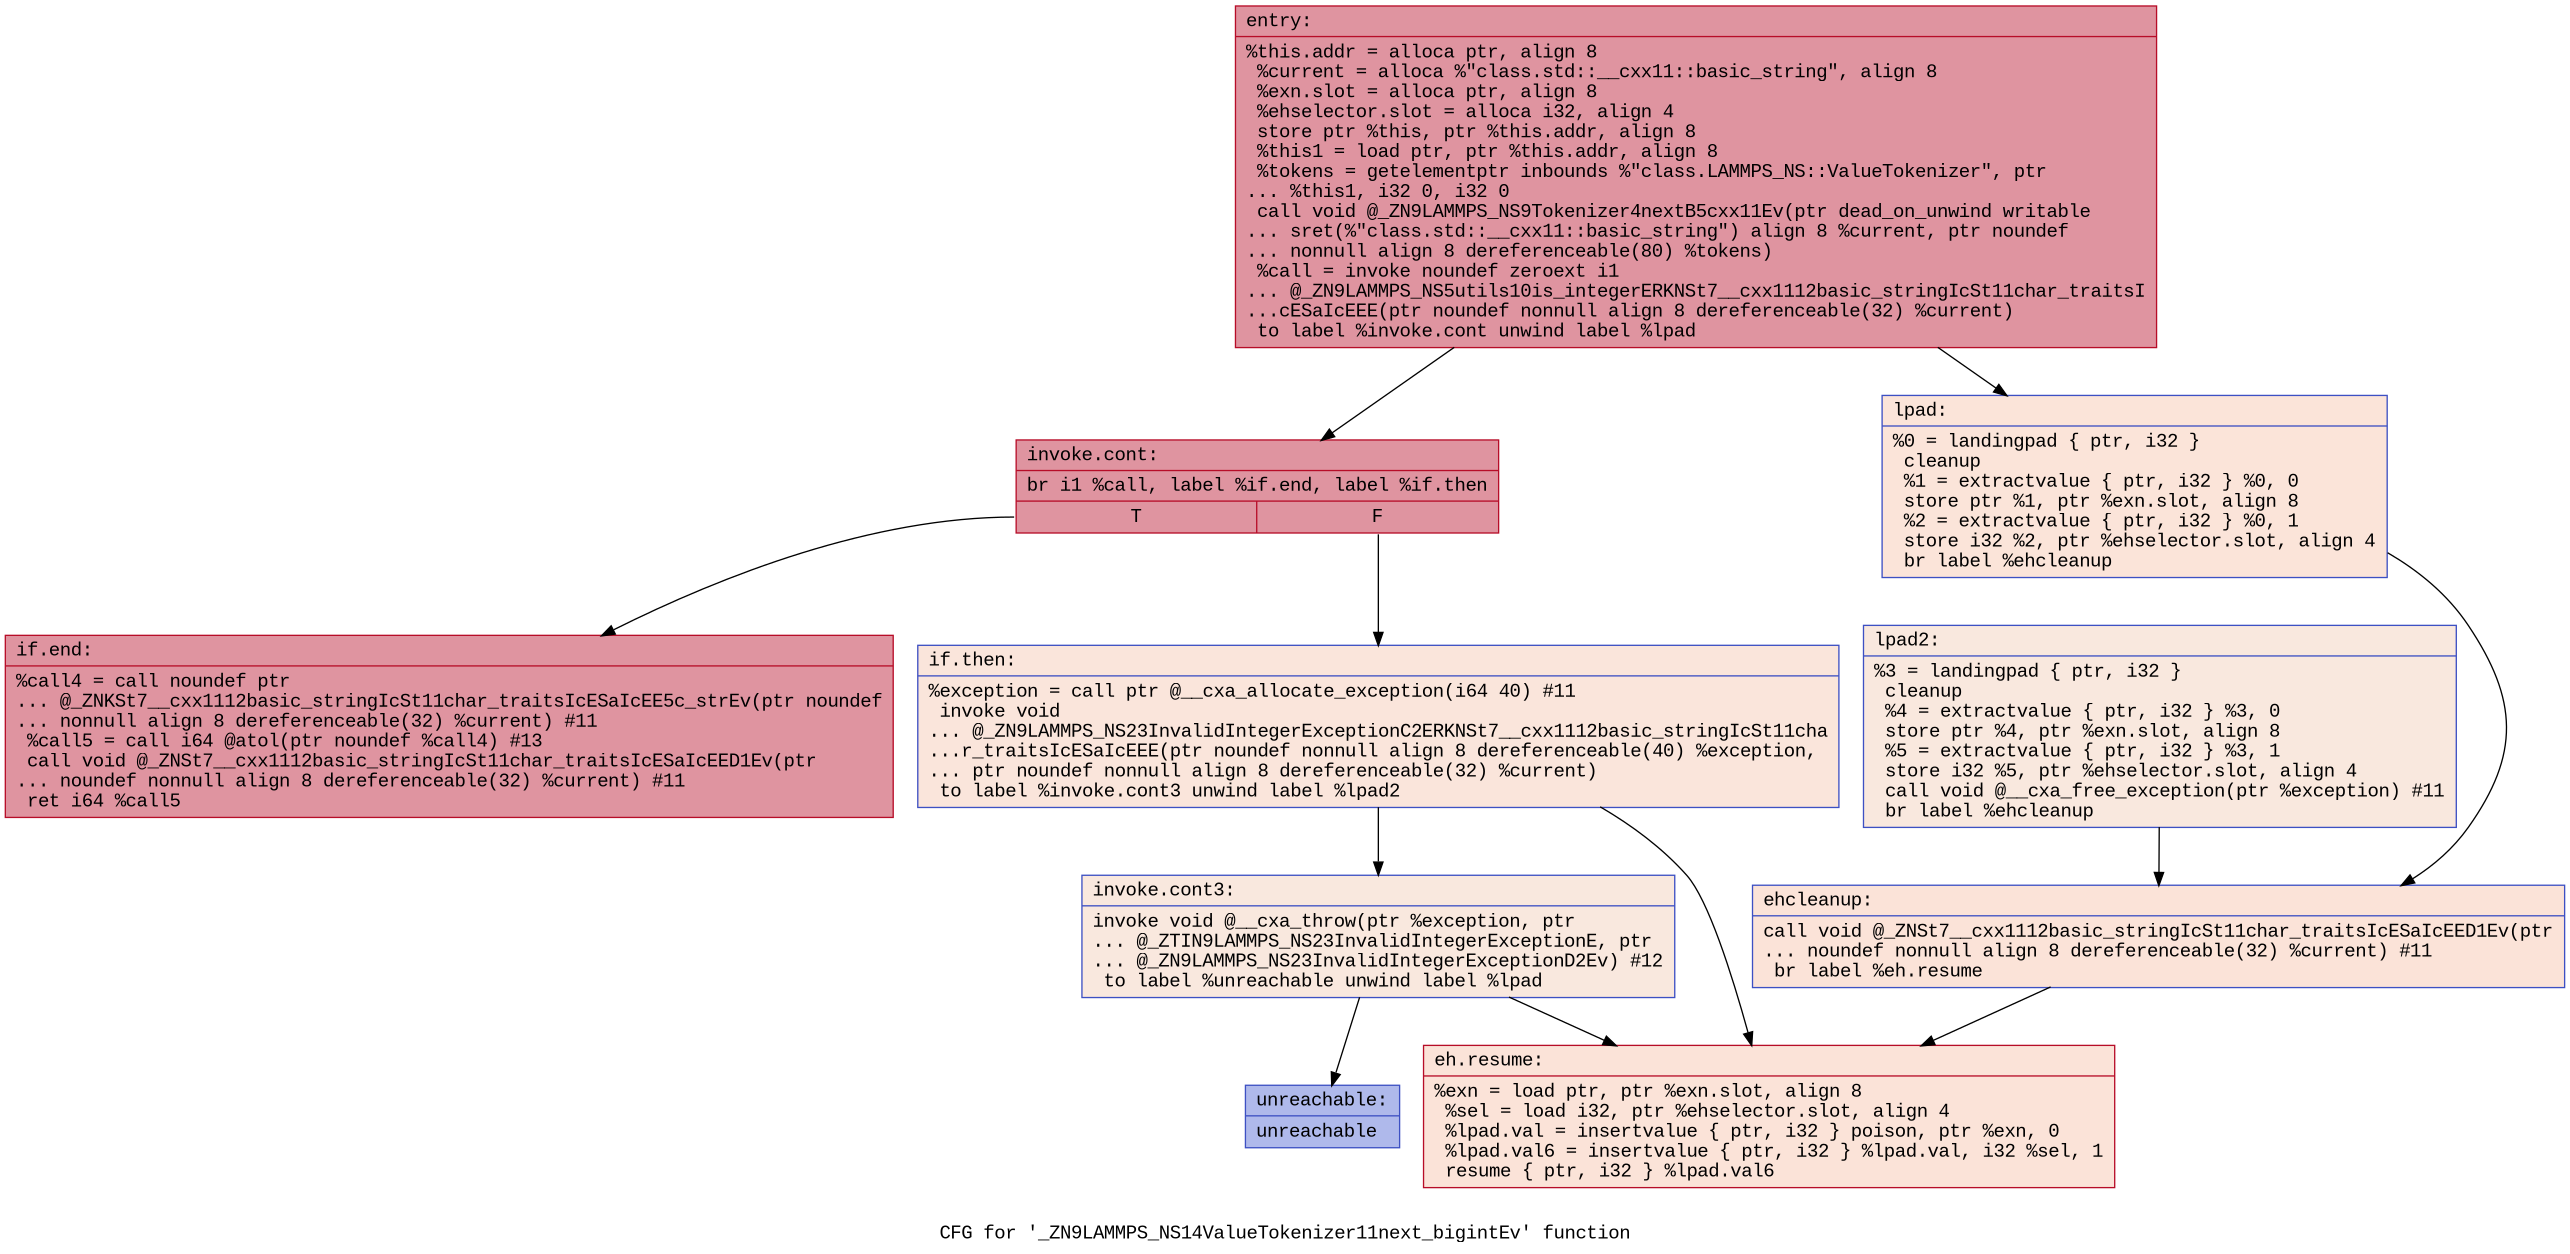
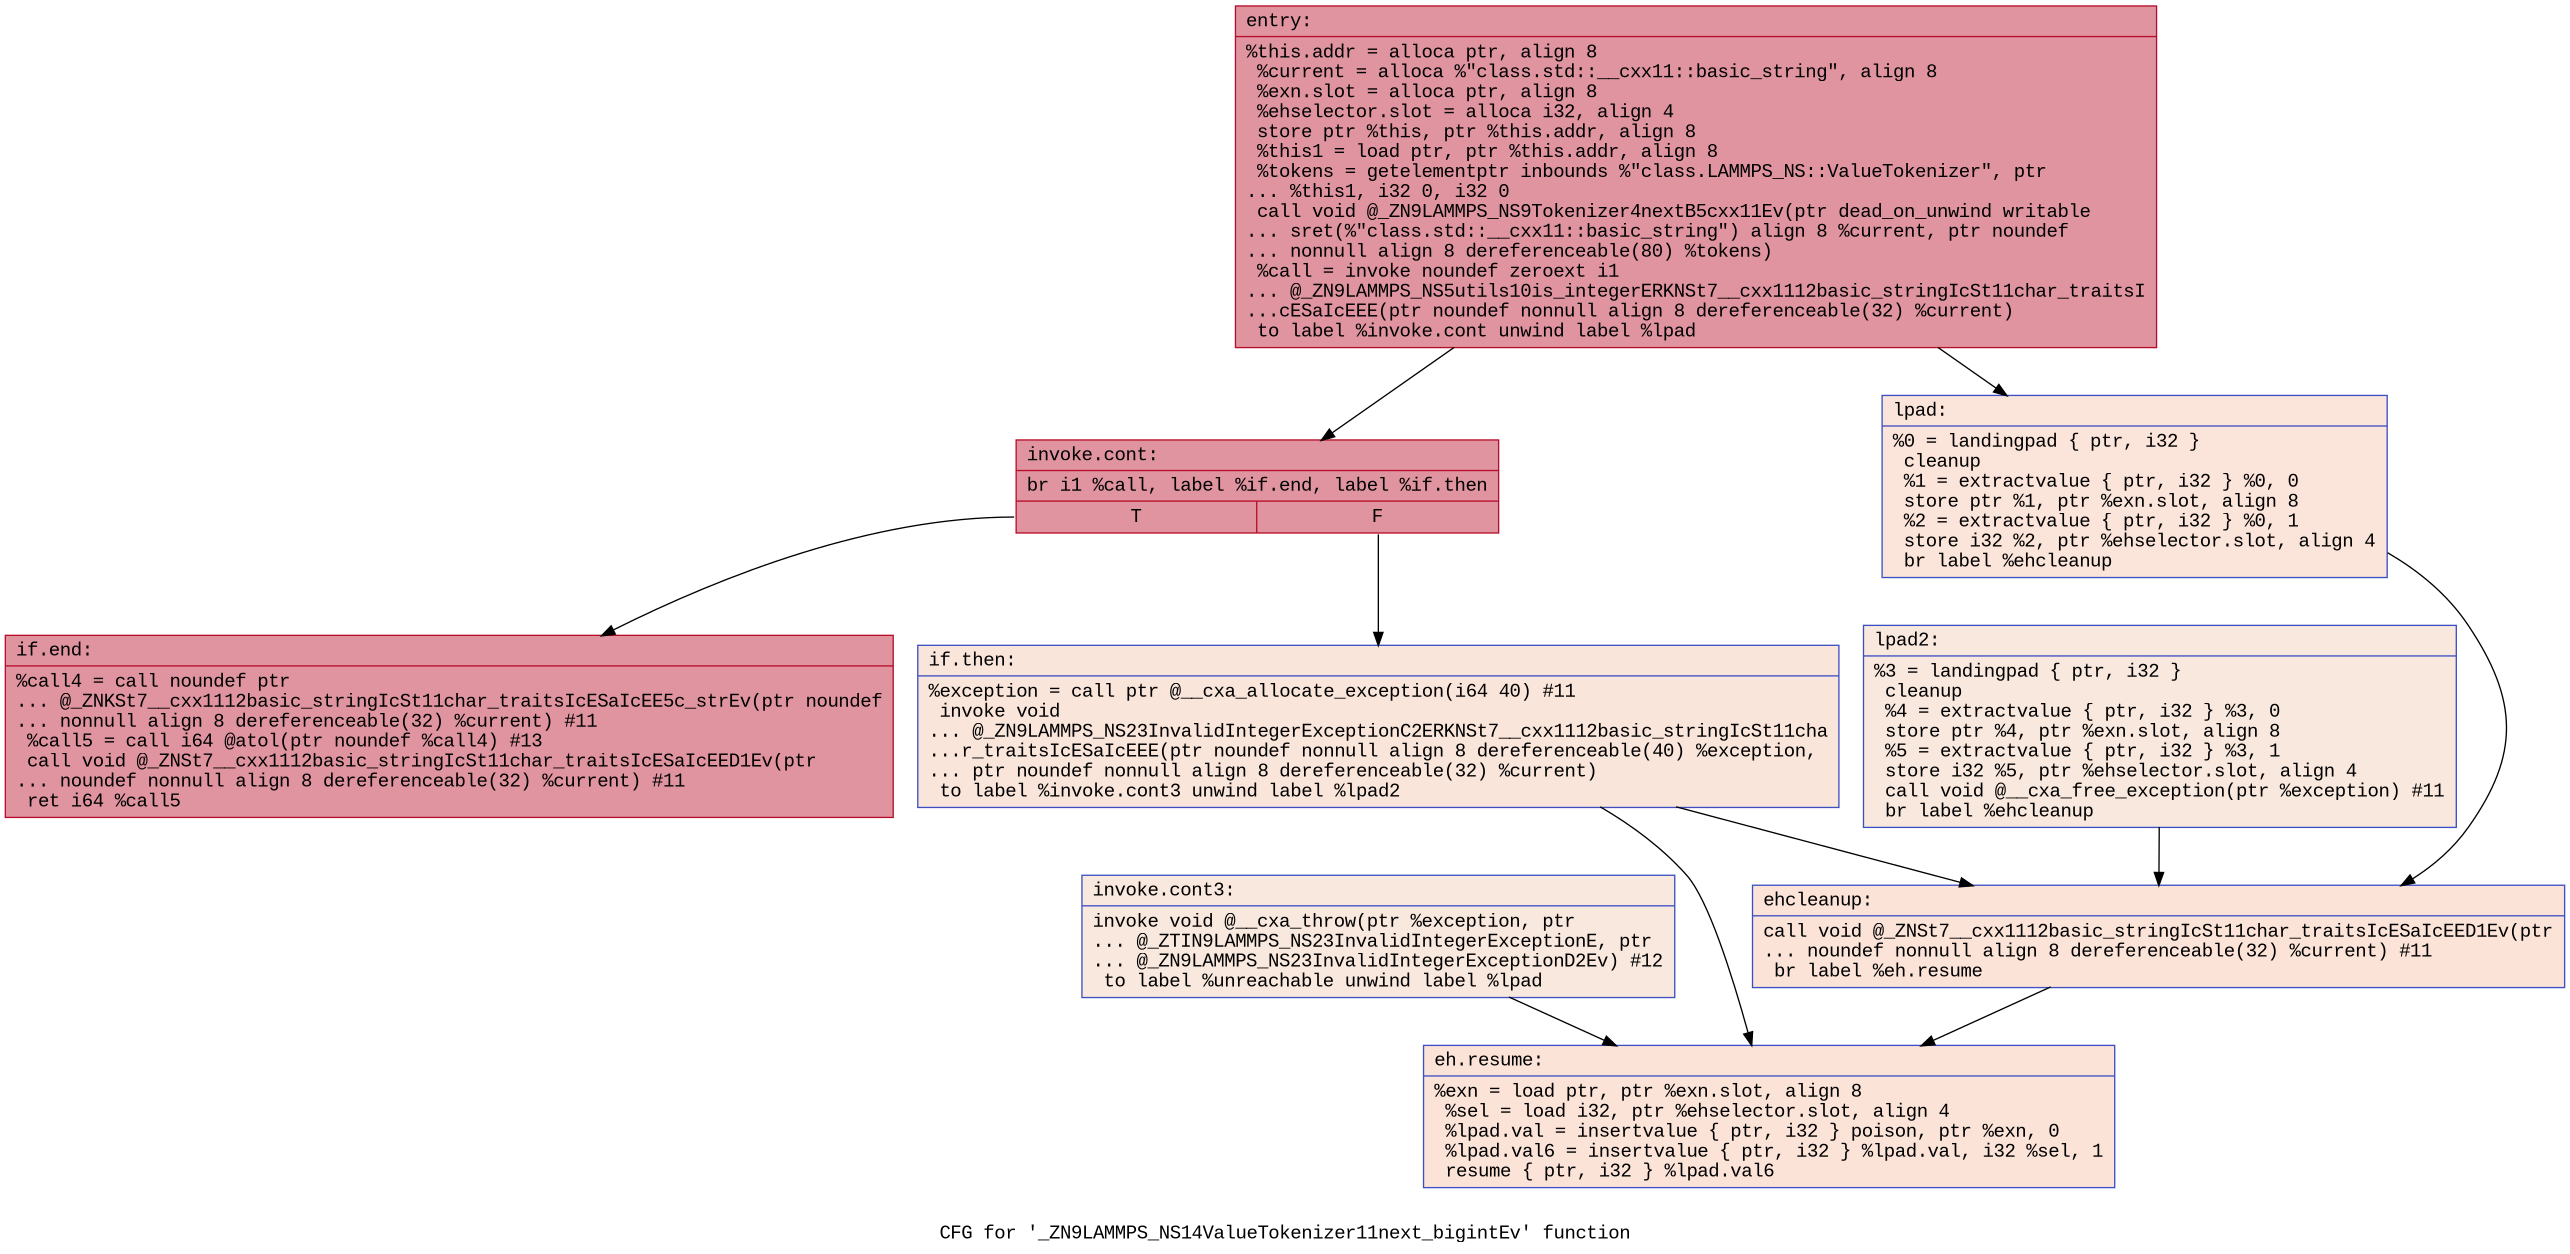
edge "if.then:" -> "invoke.cont3:": now "if.then:" -> "ehcleanup:"
node "unreachable:": removed
node "eh.resume:": color #b70d28ff -> #3d50c3ff
